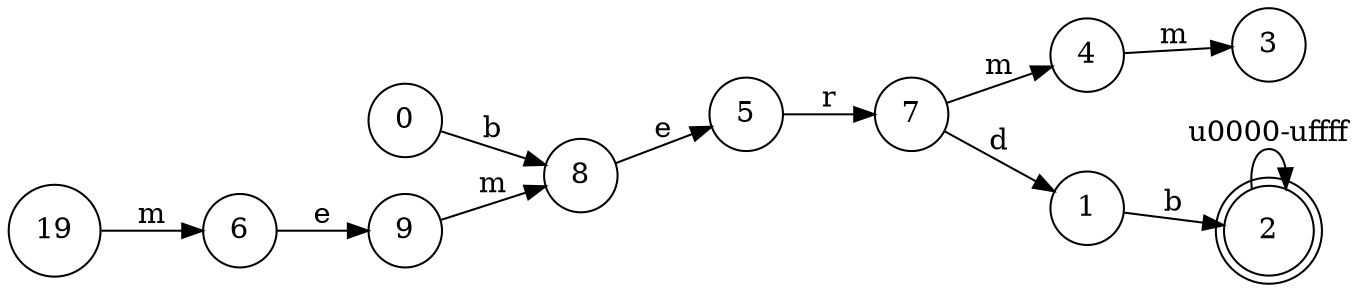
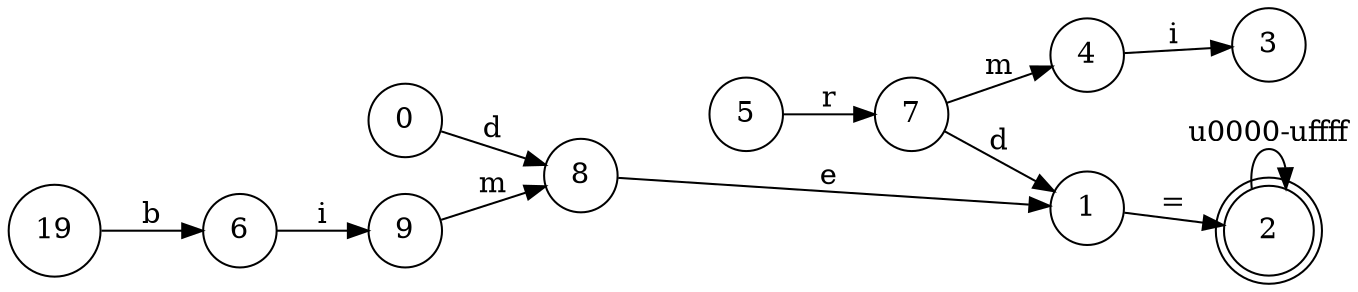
edge "4" -> "3": label "m" -> "i"
edge "0" -> "8": label "b" -> "d"
edge "8" -> "5": now "8" -> "1"
edge "1" -> "2": label "b" -> "="
edge "19" -> "6": label "m" -> "b"
edge "6" -> "9": label "e" -> "i"
